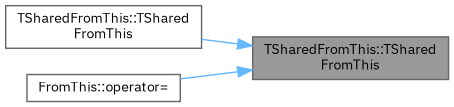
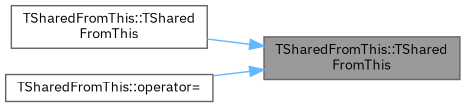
node "FromThis::operator=": label "FromThis::operator=" -> "TSharedFromThis::operator="
